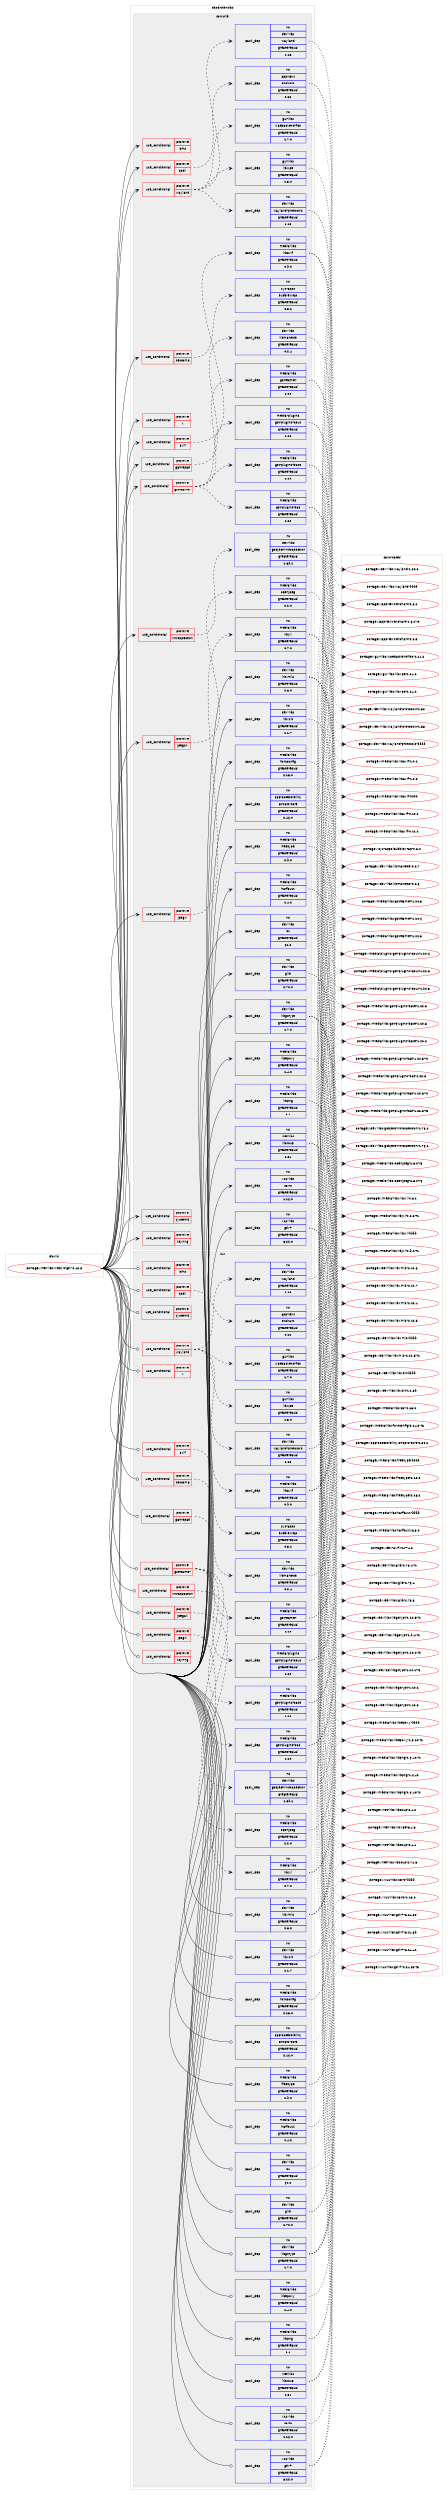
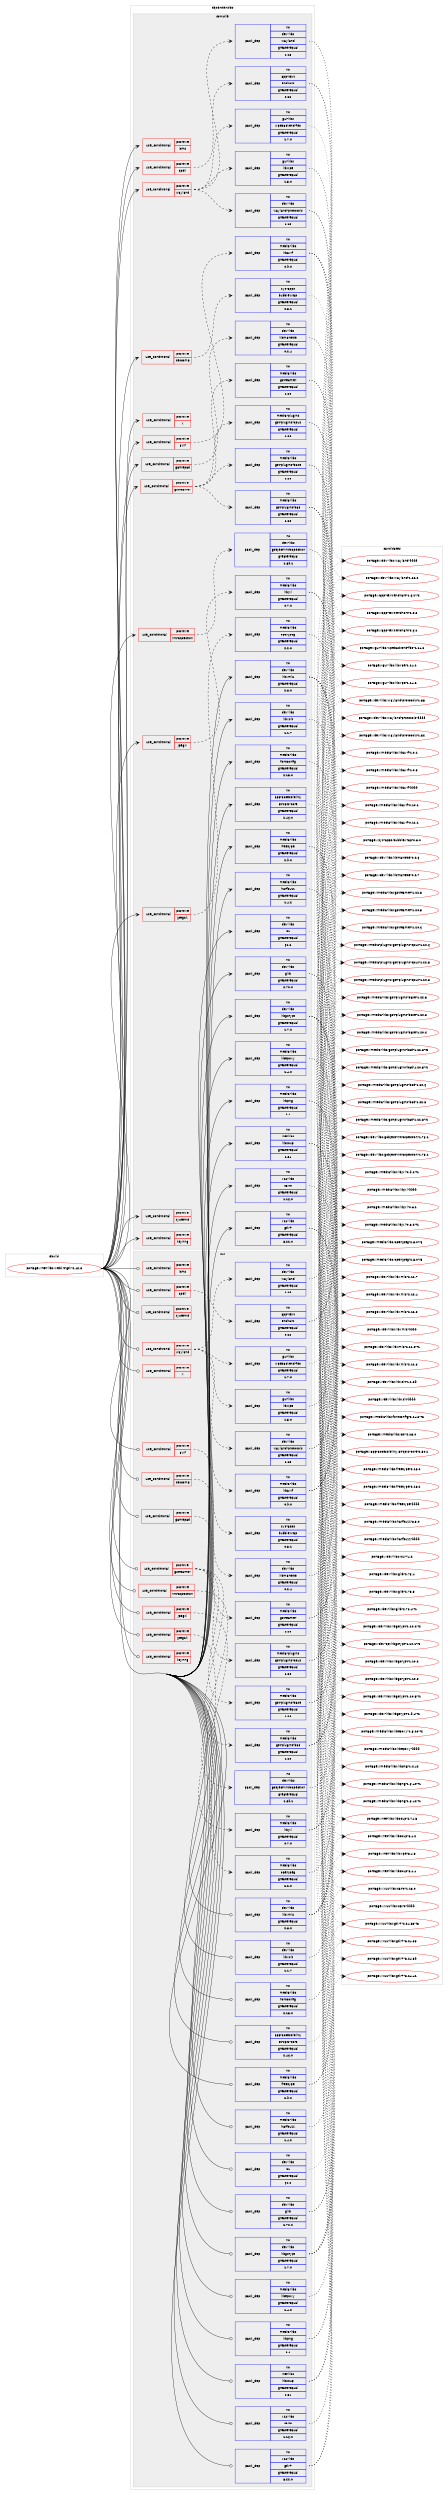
node "portage://media-libs/gst-plugins-bad-1.20.6": added
node "portage://dev-avif/icu-74.2": label "portage://dev-avif/icu-74.2" -> "portage://dev-libs/icu-74.2"
